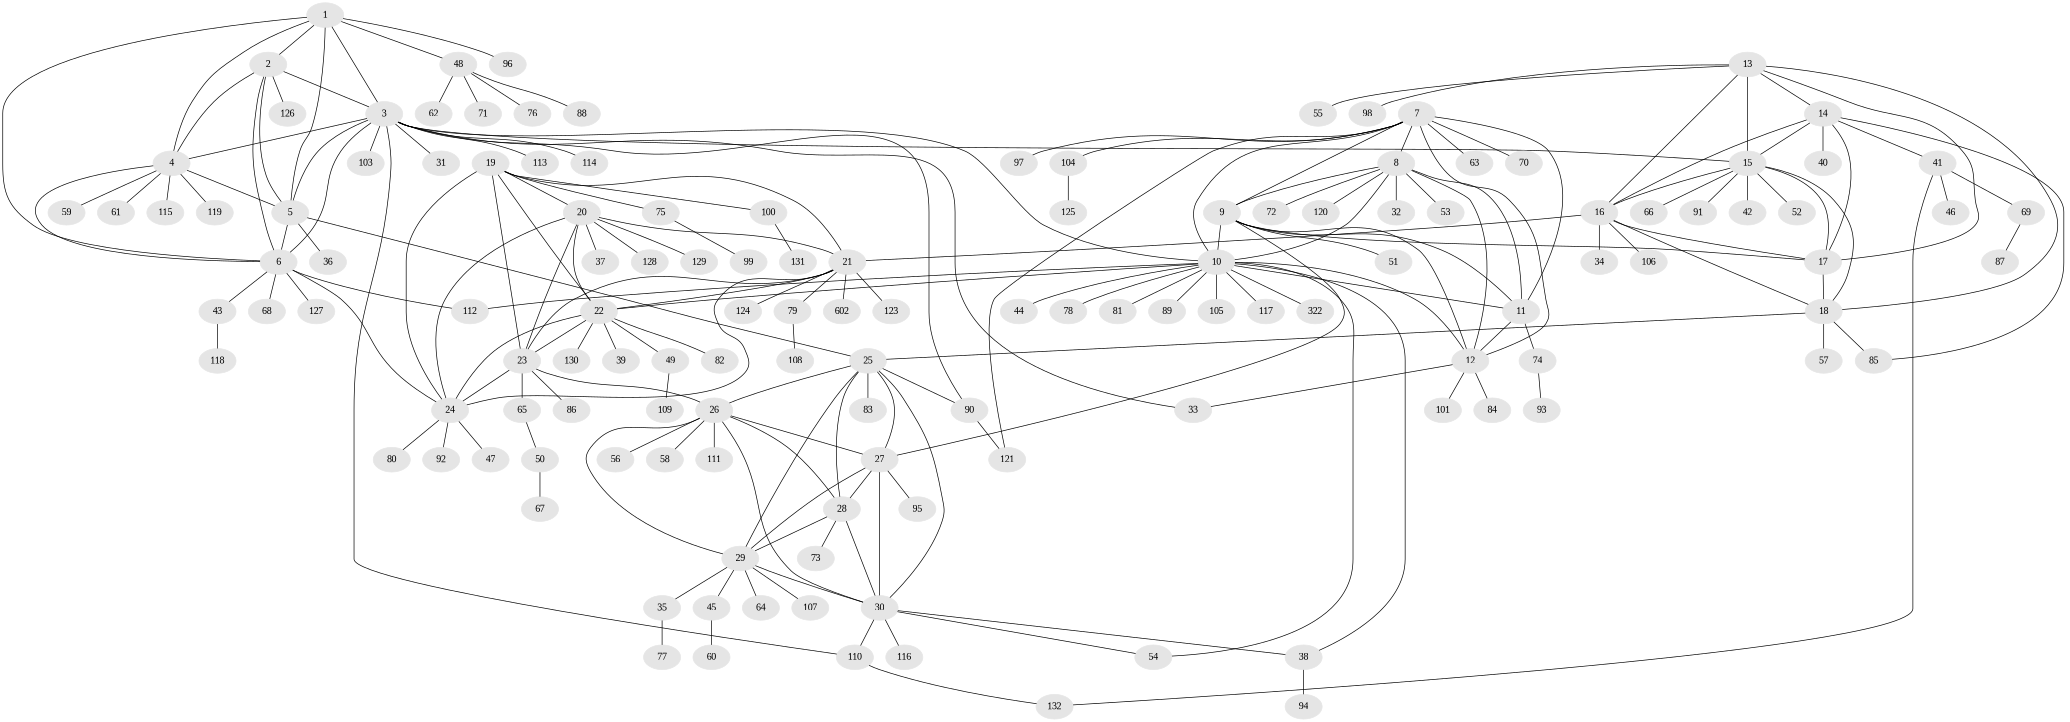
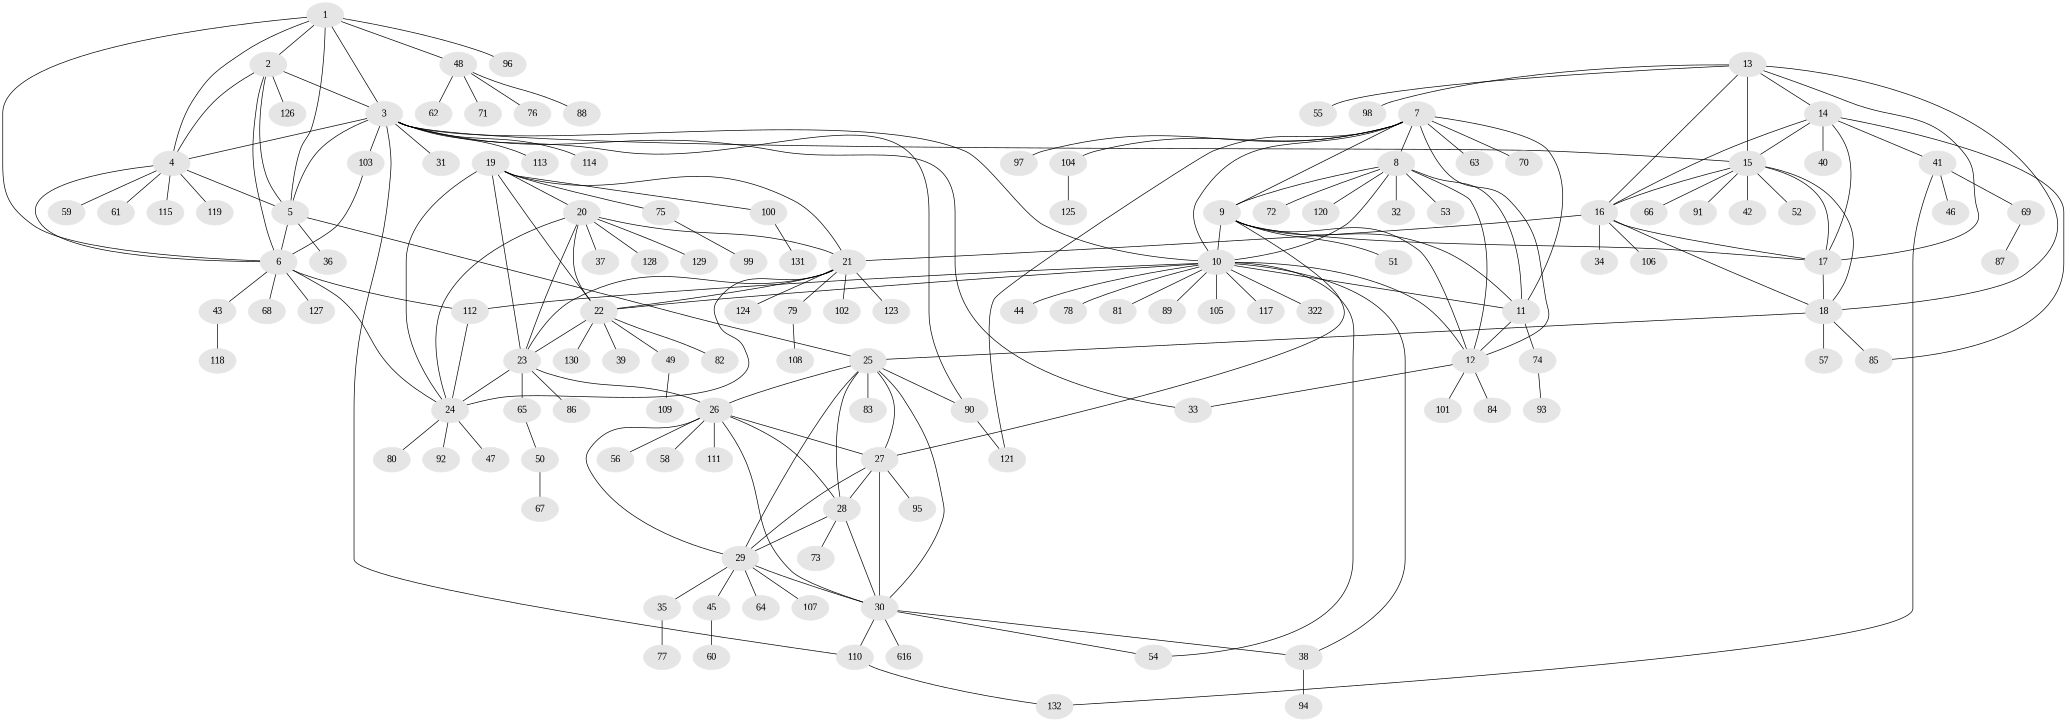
edge "3" -- "6": now "103" -- "6"
node "602": label "602" -> "102"
edge "22" -- "24": now "112" -- "24"
node "116": label "116" -> "616"
